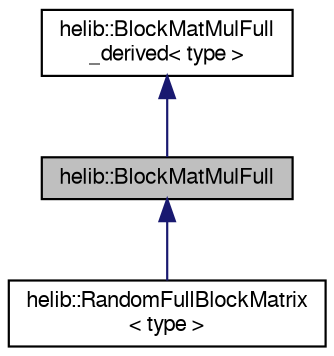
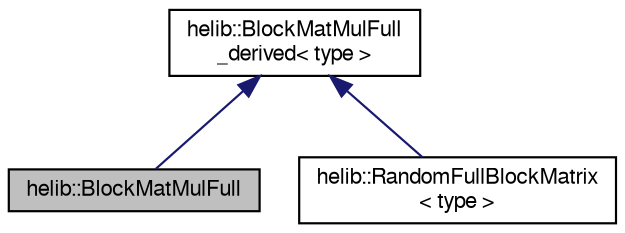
edge "helib::RandomFullBlockMatrix < type >" -> "helib::BlockMatMulFull": now "helib::RandomFullBlockMatrix < type >" -> "helib::BlockMatMulFull _derived< type >"
